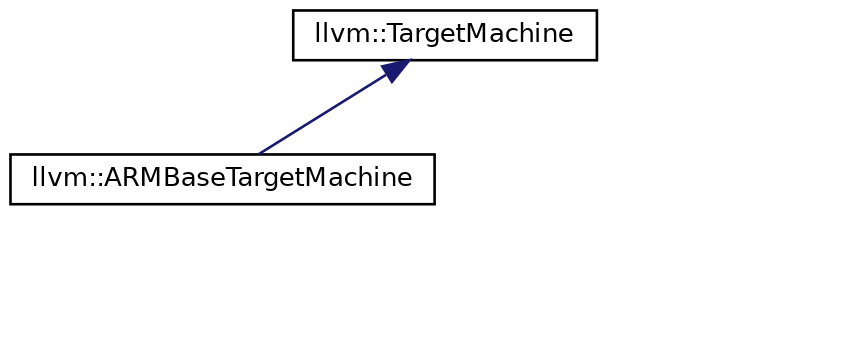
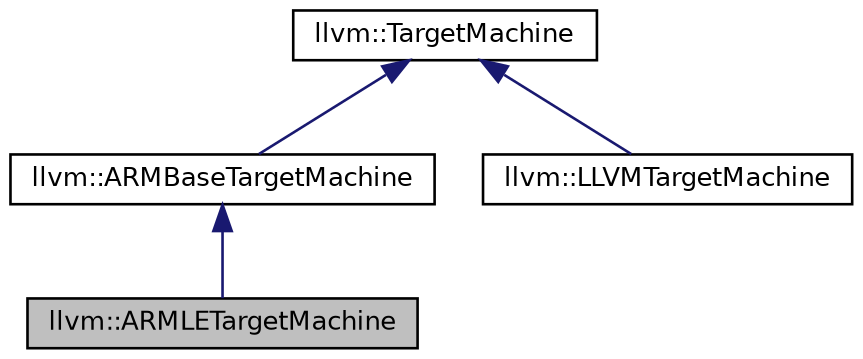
node "llvm::LLVMTargetMachine": added
node "llvm::ARMLETargetMachine": added
